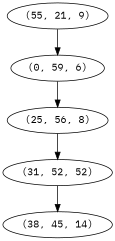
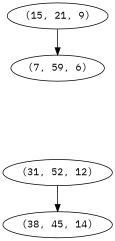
node "(55, 21, 9)": label "(55, 21, 9)" -> "(15, 21, 9)"
node "(0, 59, 6)": label "(0, 59, 6)" -> "(7, 59, 6)"
node "(25, 56, 8)": removed
node "(31, 52, 52)": label "(31, 52, 52)" -> "(31, 52, 12)"
